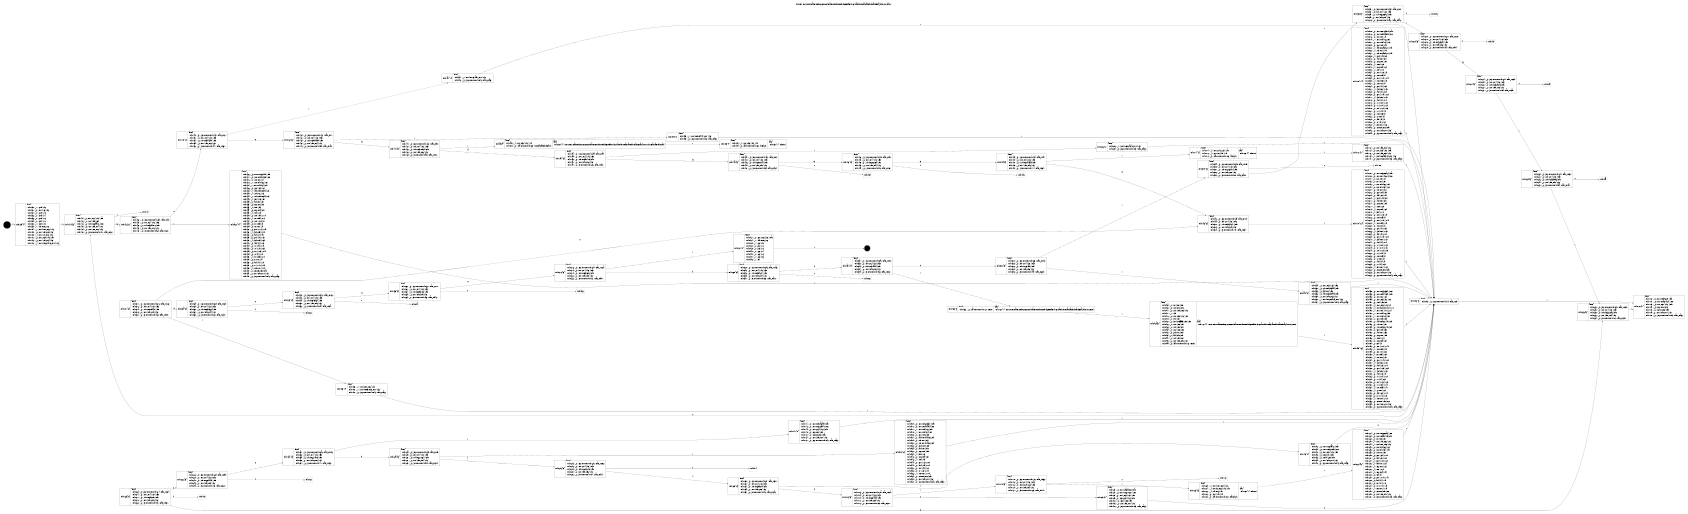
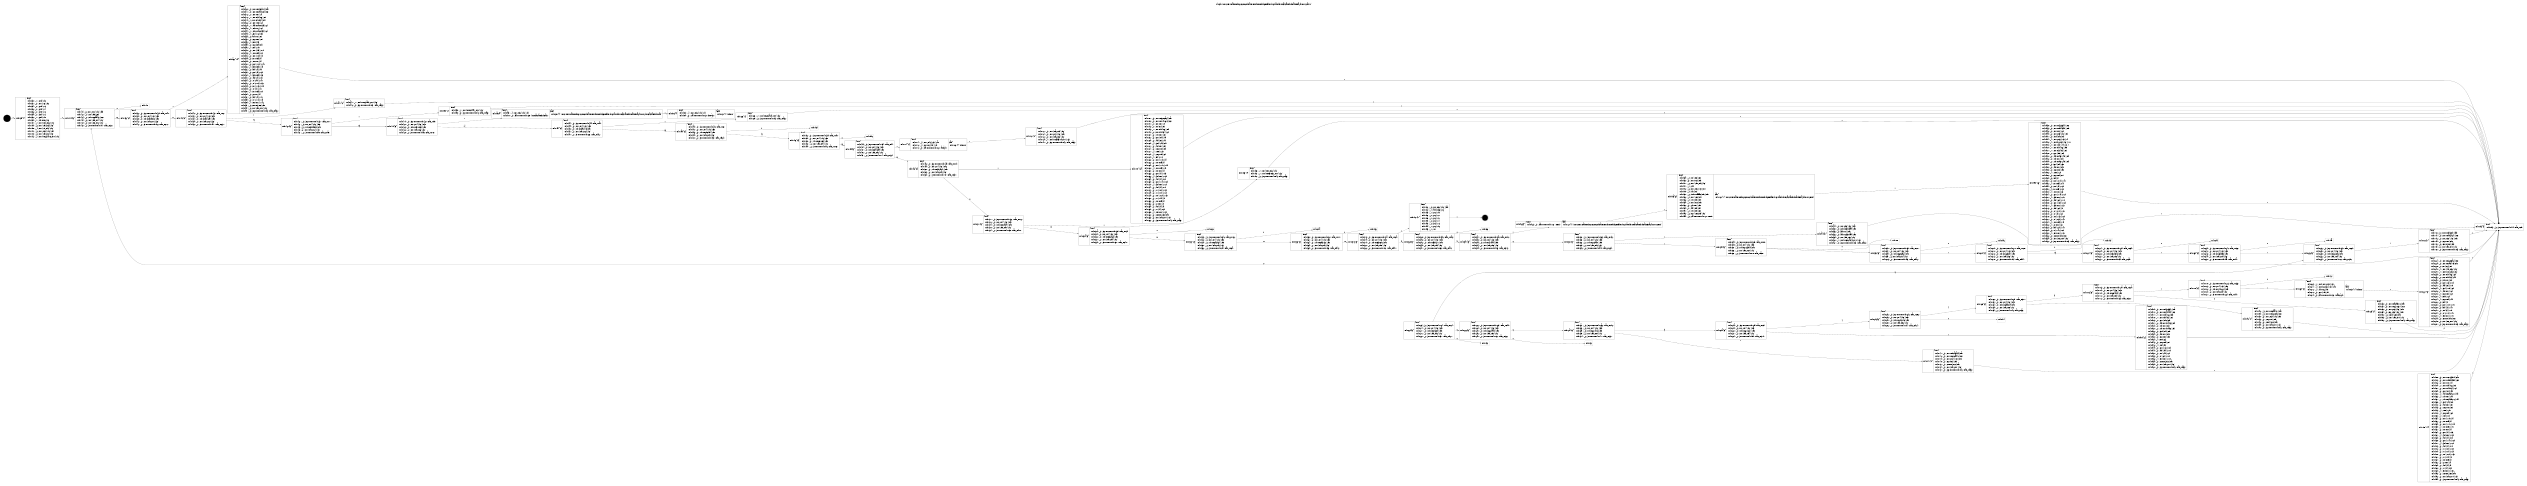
edge "0x401511 [25]" -> "0x4014f8 [25]": reversed
edge "0x401e43 [5]" -> "0x4017cc [27]": reversed
